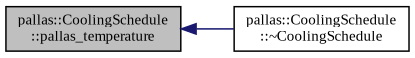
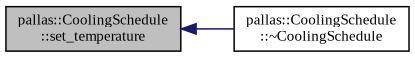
node "pallas::CoolingSchedule ::pallas_temperature": label "pallas::CoolingSchedule ::pallas_temperature" -> "pallas::CoolingSchedule ::set_temperature"
